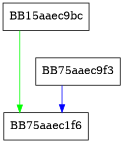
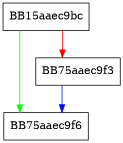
edge "BB15aaec9bc" -> "BB75aaec9f3": added
node "BB75aaec1f6": label "BB75aaec1f6" -> "BB75aaec9f6"
